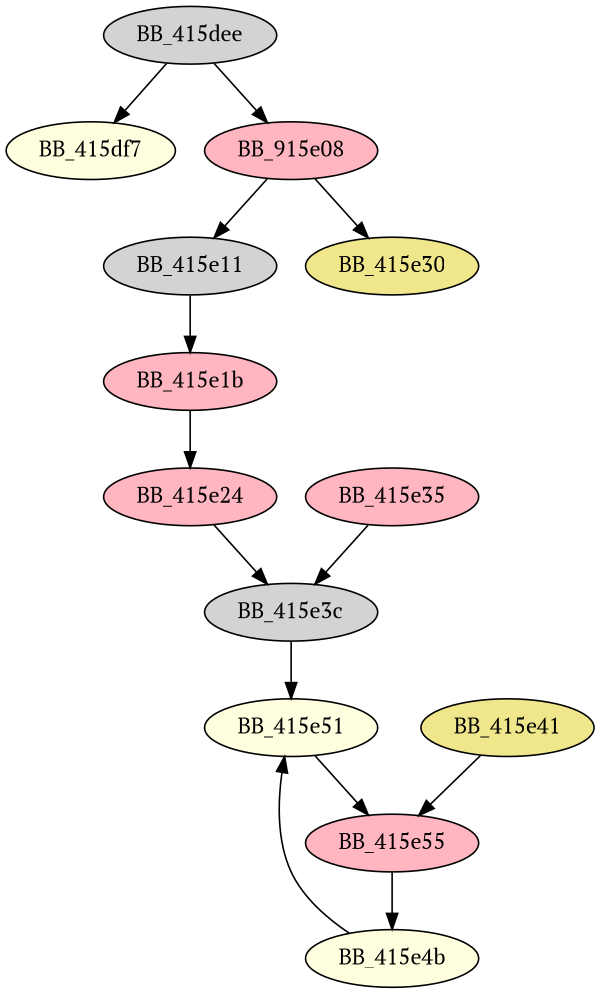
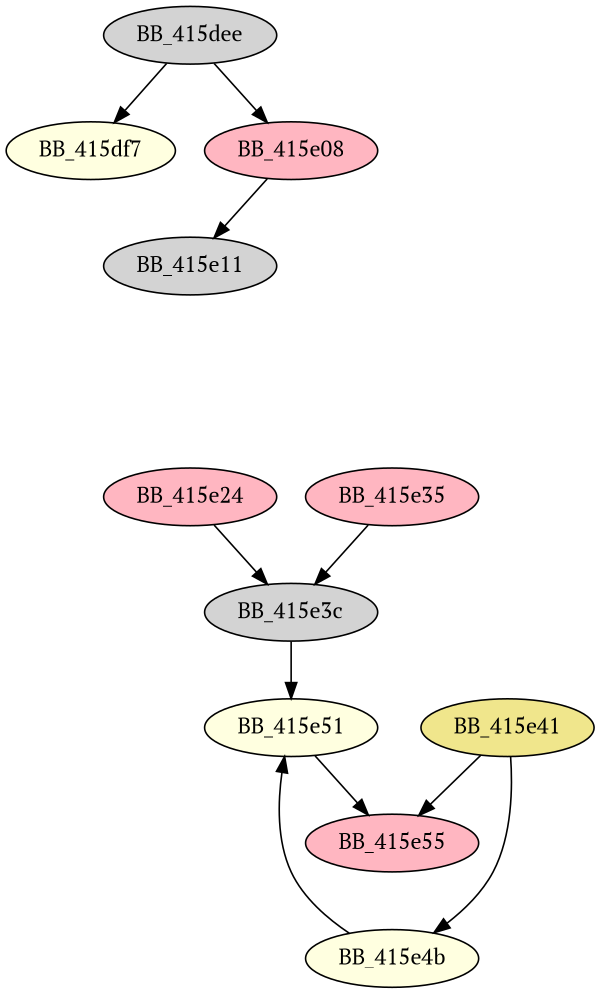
node "BB_915e08": label "BB_915e08" -> "BB_415e08"
node "BB_415e30": removed
node "BB_415e1b": removed
edge "BB_415e55" -> "BB_415e4b": now "BB_415e41" -> "BB_415e4b"
